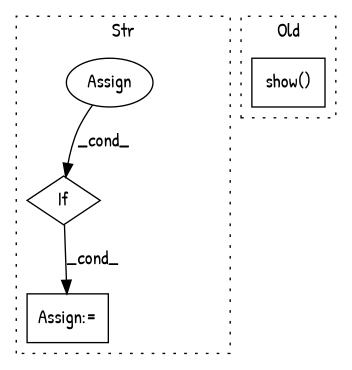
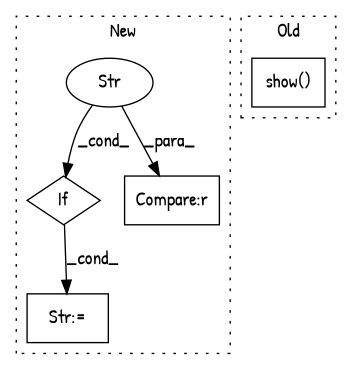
cluster "Str": label "Str" -> "New"
node "Assign": label "Assign" -> "Str"
node "Compare:r": added
node "Assign:=": label "Assign:=" -> "Str:="
